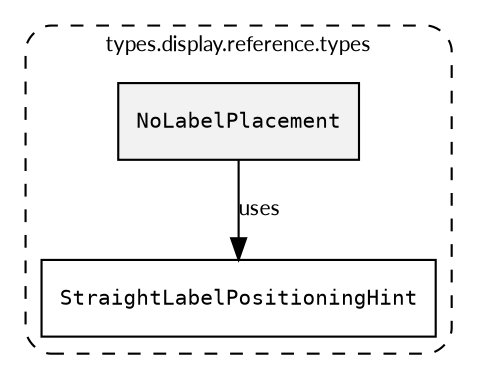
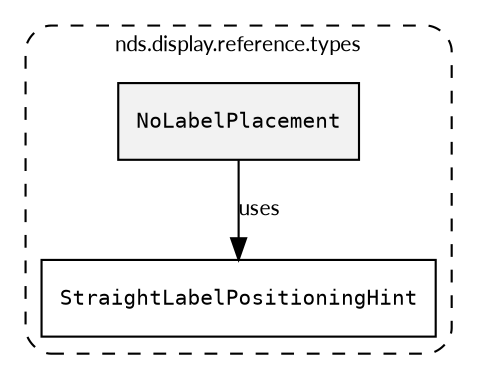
cluster "types.display.reference.types": label "types.display.reference.types" -> "nds.display.reference.types"
